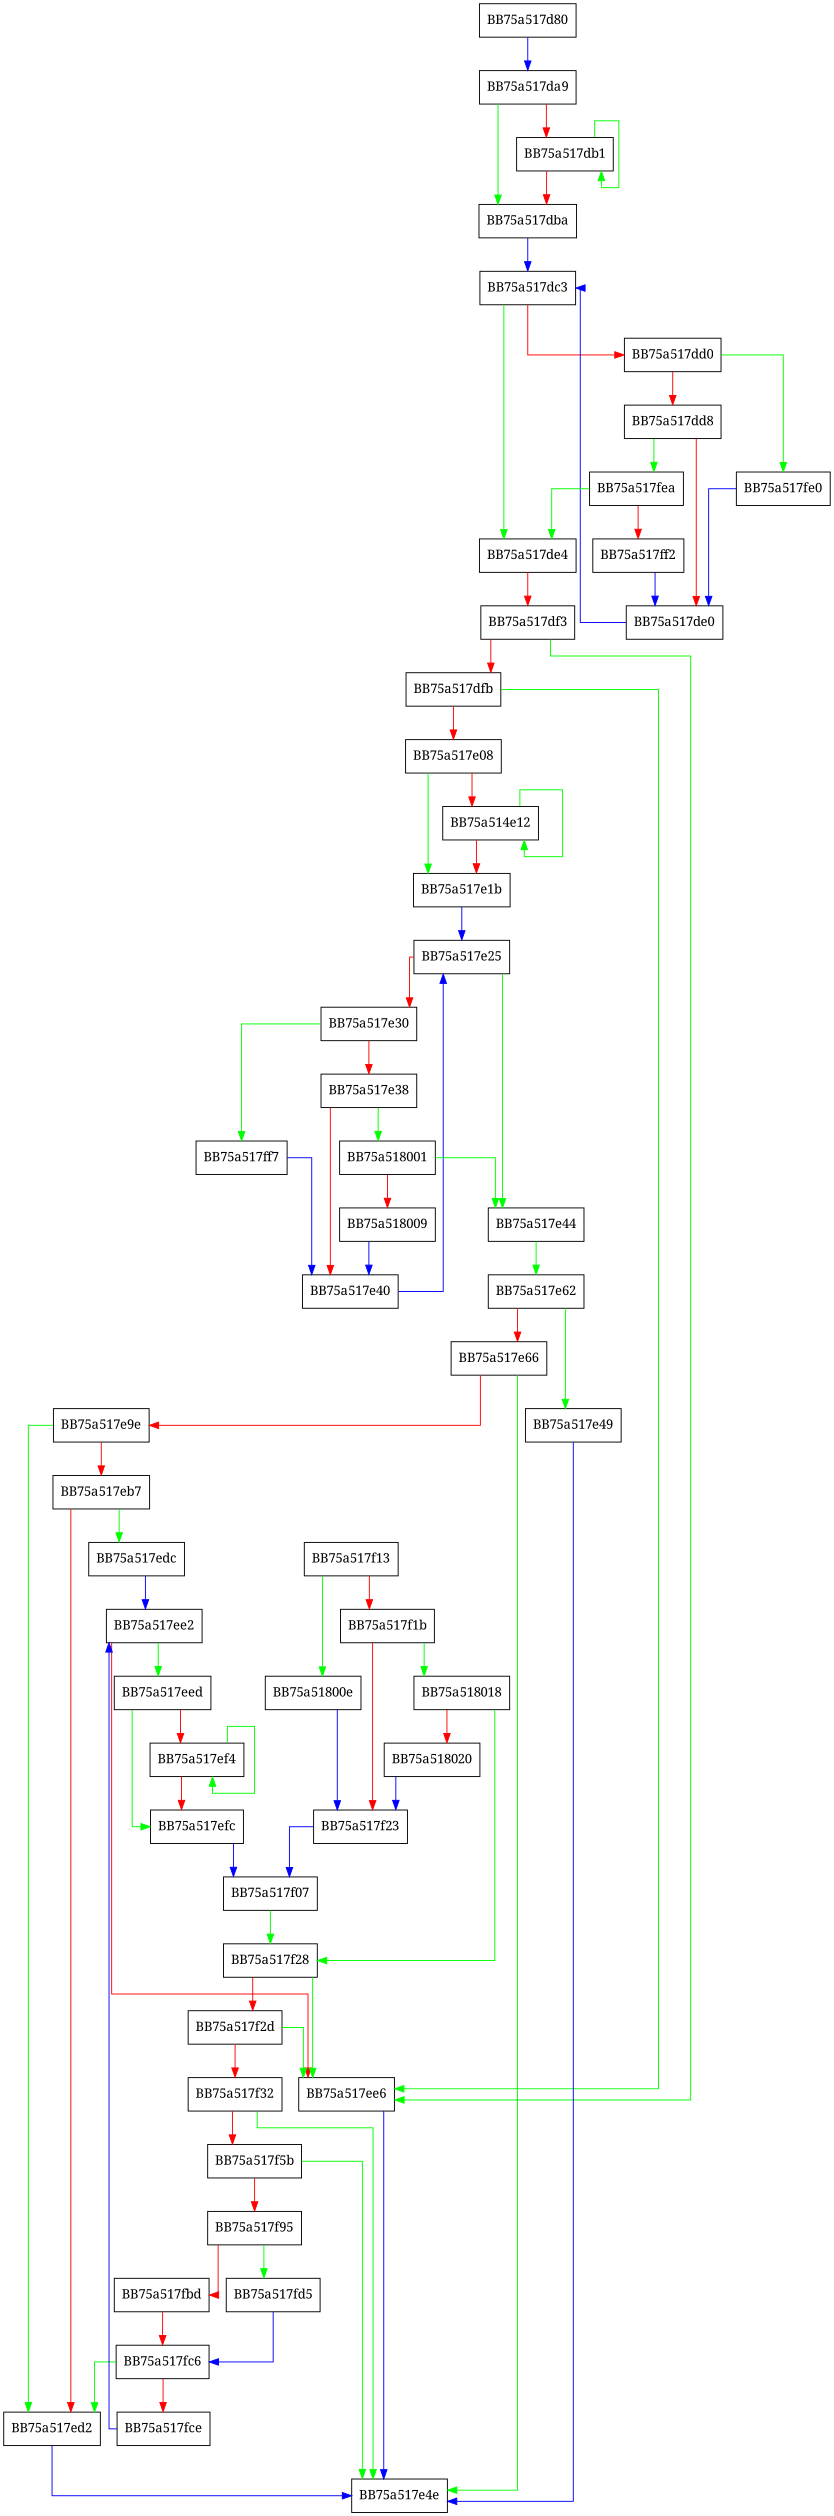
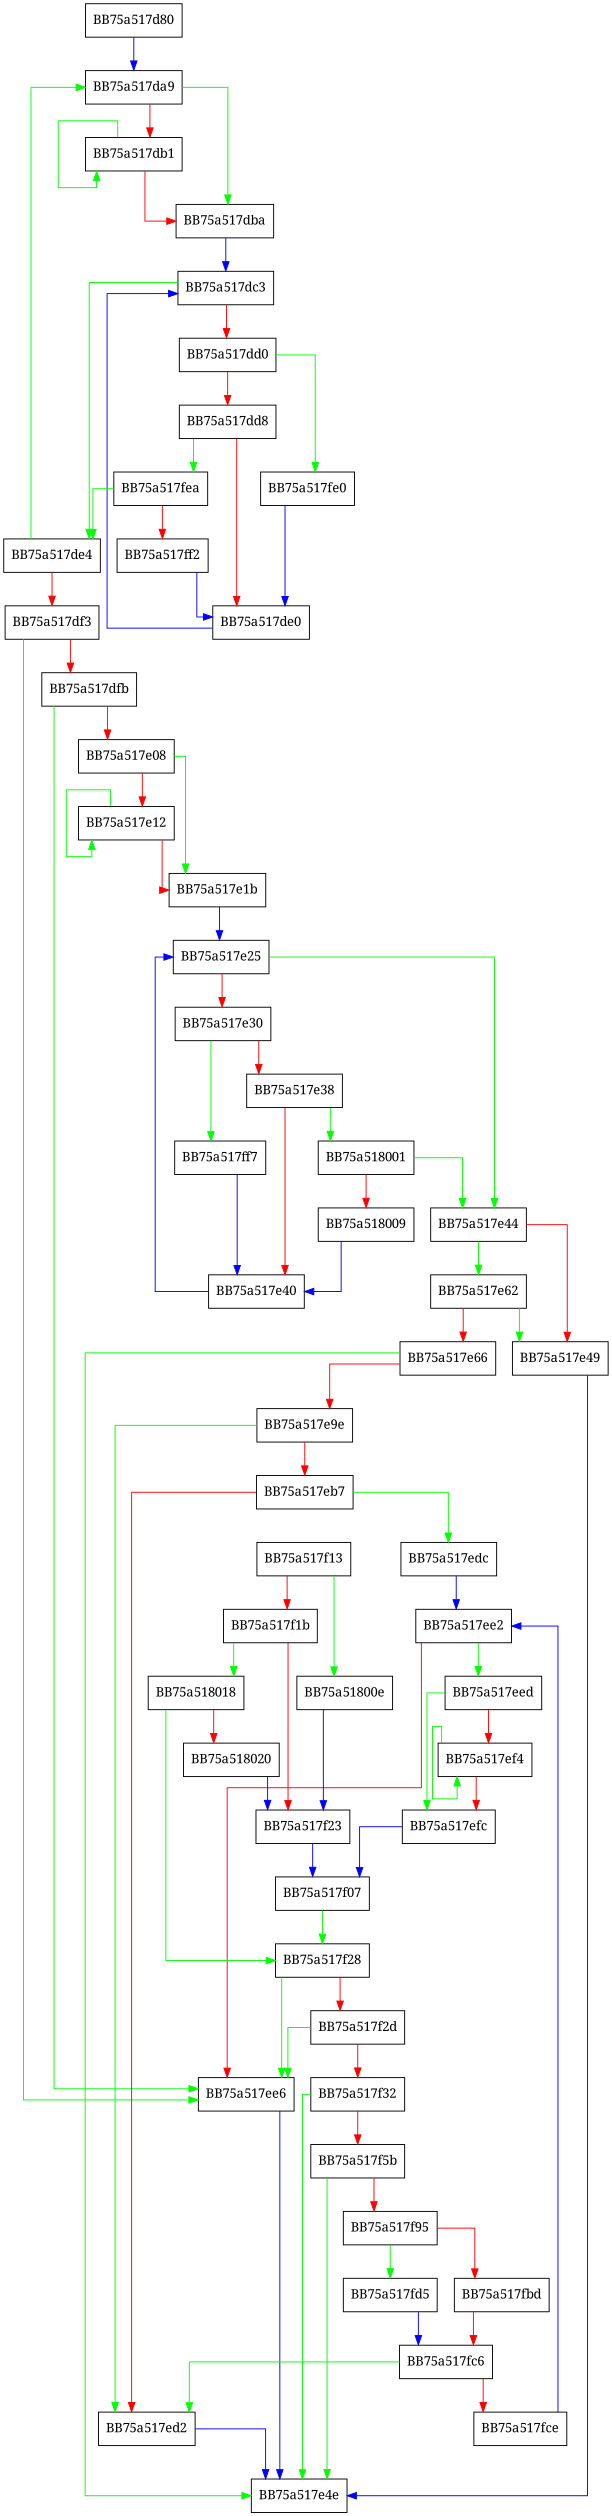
edge "BB75a517de4" -> "BB75a517da9": added
node "BB75a514e12": label "BB75a514e12" -> "BB75a517e12"
edge "BB75a517e44" -> "BB75a517e49": added
